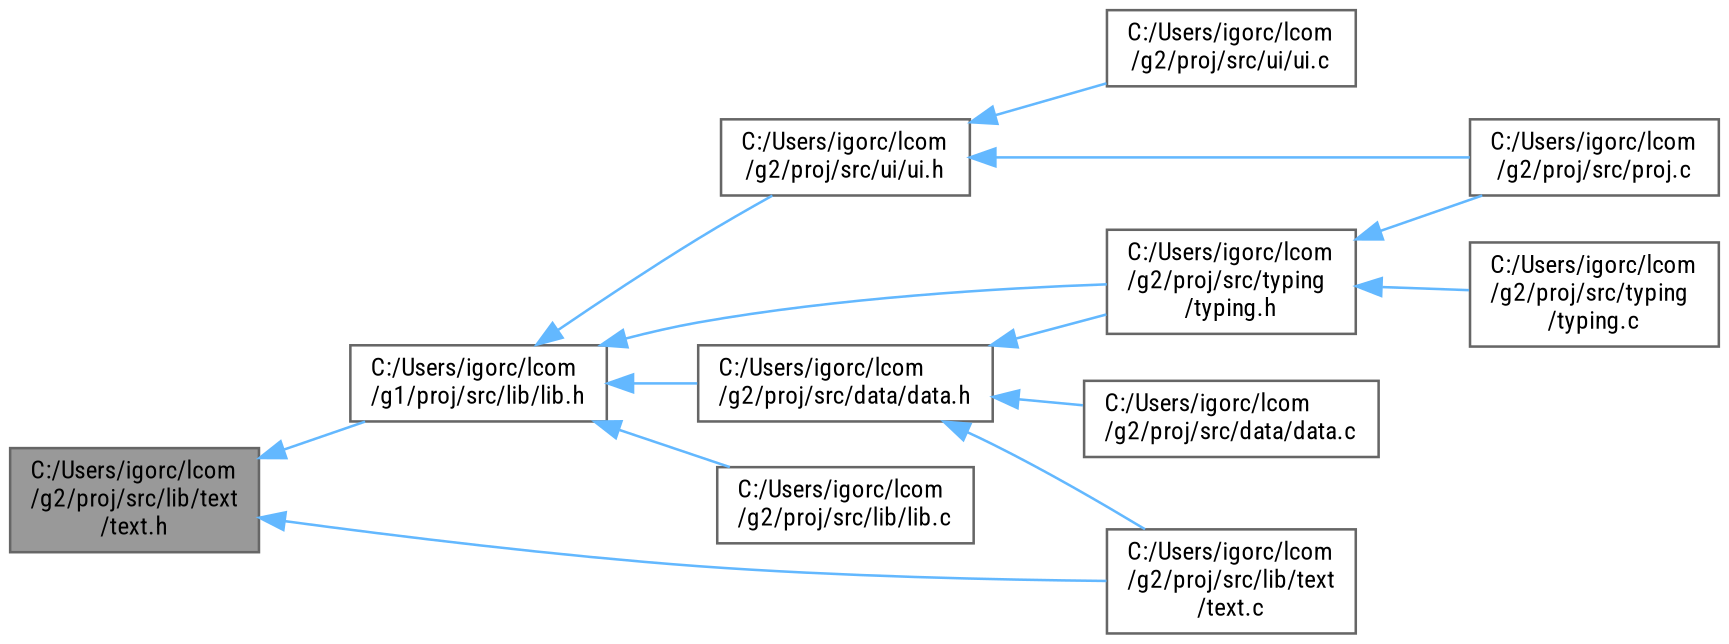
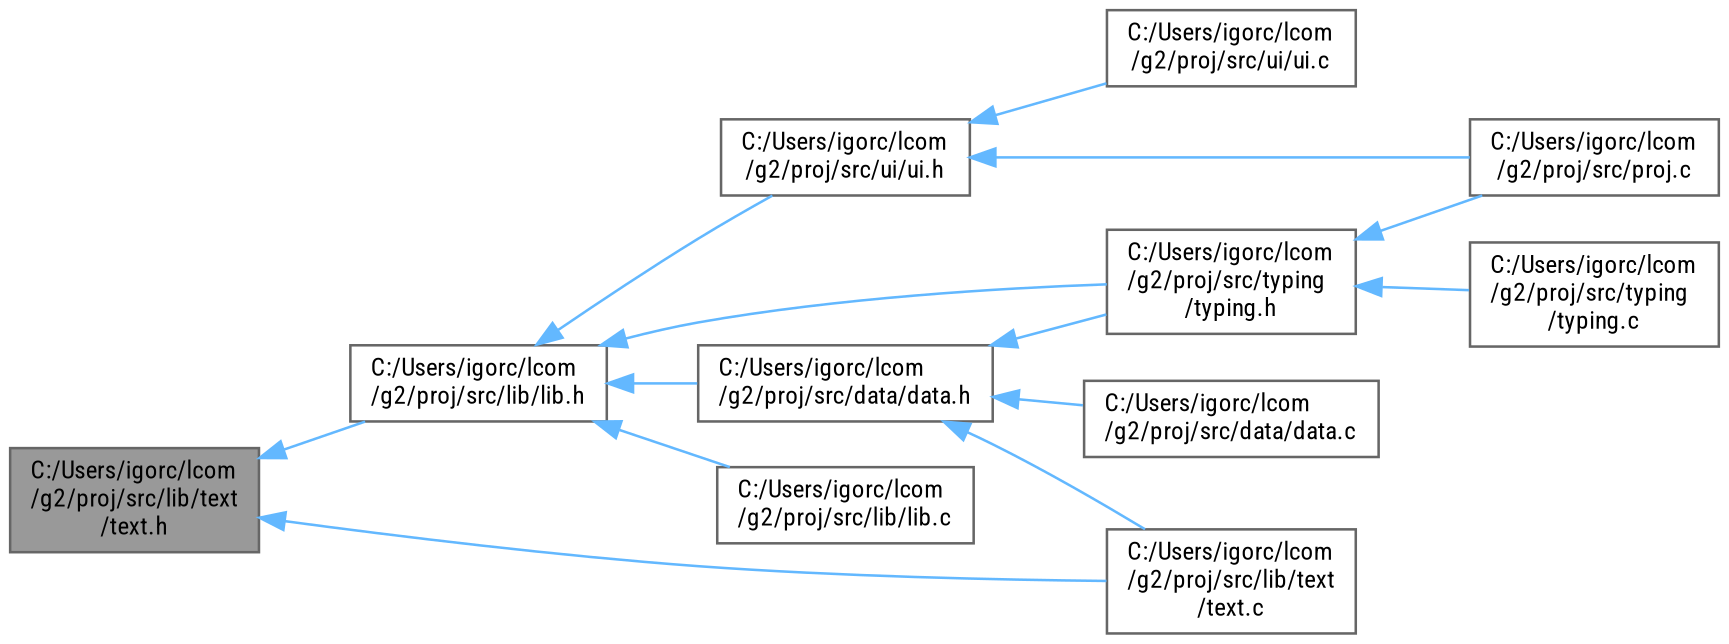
node "C:/Users/igorc/lcom /g1/proj/src/lib/lib.h": label "C:/Users/igorc/lcom /g1/proj/src/lib/lib.h" -> "C:/Users/igorc/lcom /g2/proj/src/lib/lib.h"
